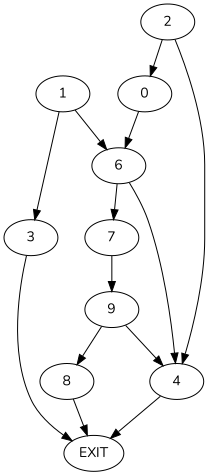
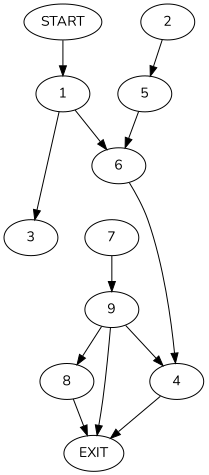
node "START": added
node "0": label "0" -> "5"
edge "2" -> "4": removed
edge "6" -> "7": removed
edge "3" -> "EXIT": now "9" -> "EXIT"
